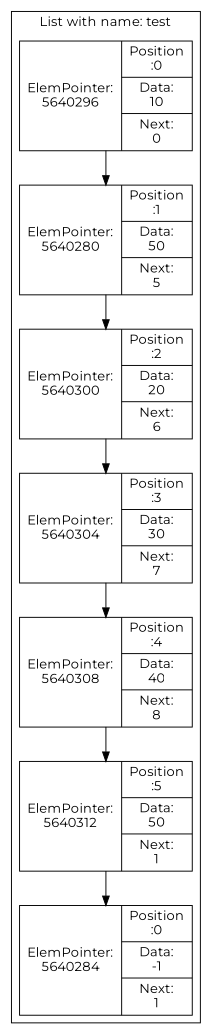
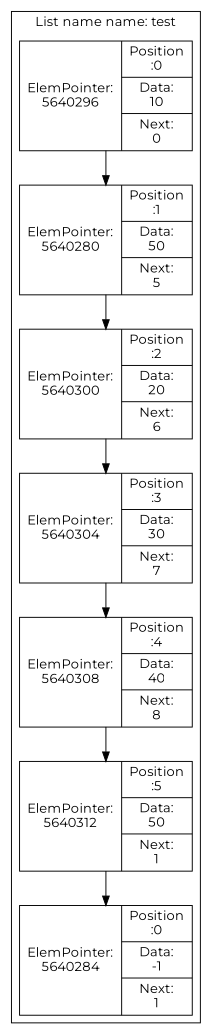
cluster "List with name: test": label "List with name: test" -> "List name name: test"
